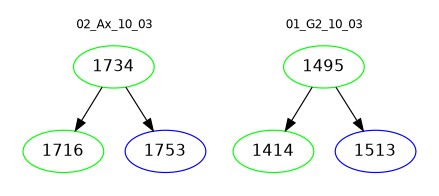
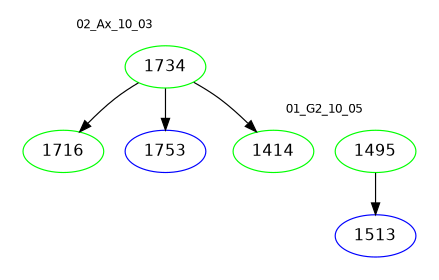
cluster "01_G2_10_03": label "01_G2_10_03" -> "01_G2_10_05"
edge "1495" -> "1414": now "1734" -> "1414"
